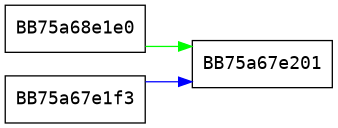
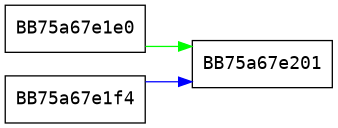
node "BB75a68e1e0": label "BB75a68e1e0" -> "BB75a67e1e0"
node "BB75a67e1f3": label "BB75a67e1f3" -> "BB75a67e1f4"
